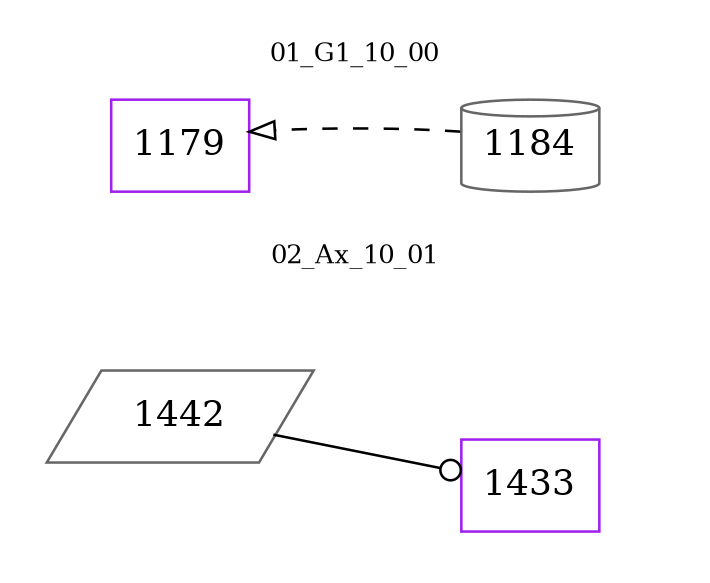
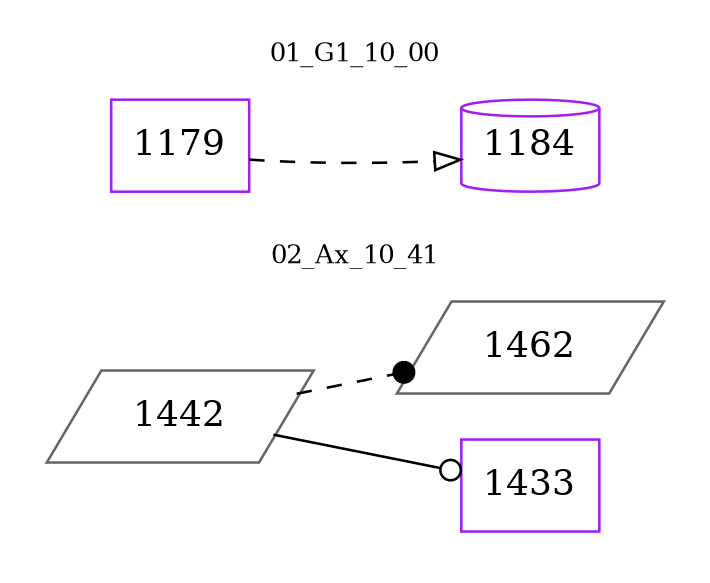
edge "1184" -> "1179": reversed
node "1184": color gray40 -> purple
cluster "02_Ax_10_01": label "02_Ax_10_01" -> "02_Ax_10_41"
node "1462": added
